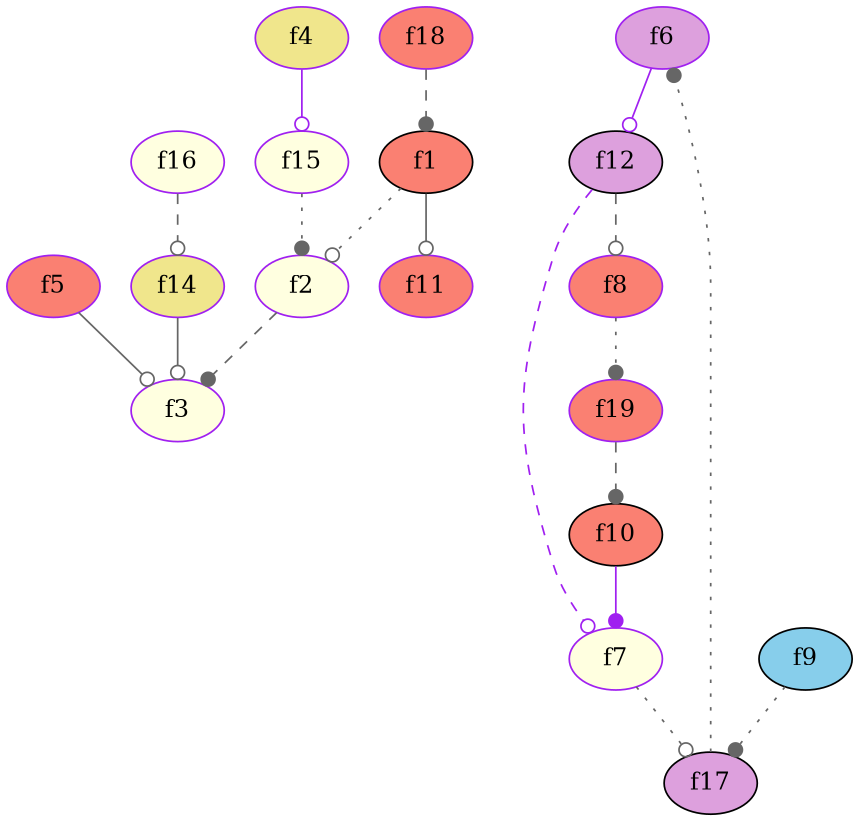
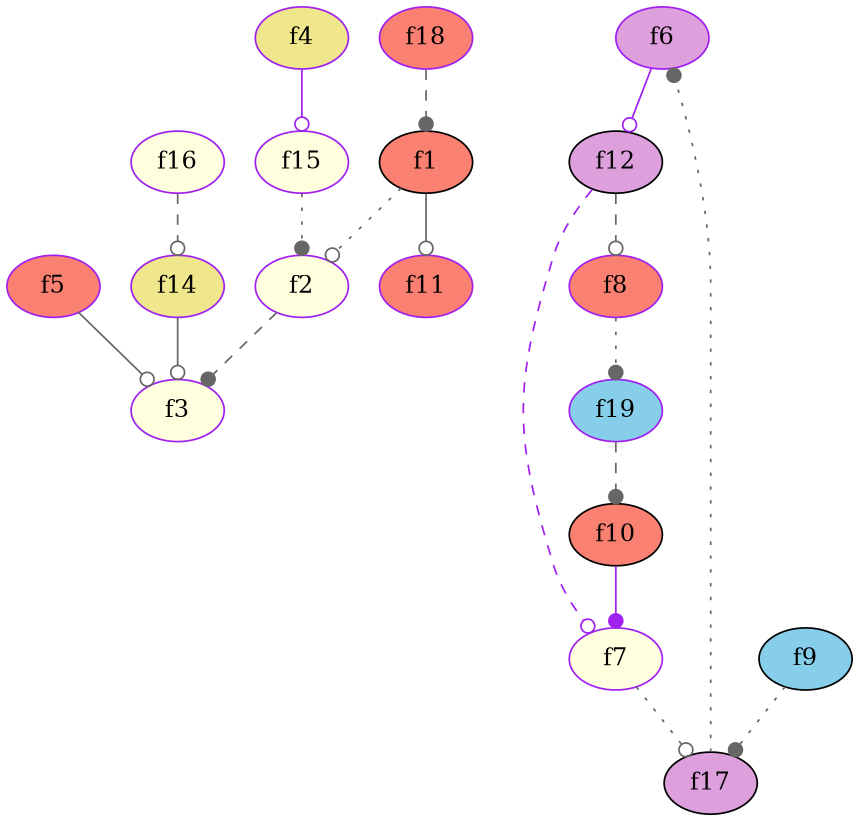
node "f19": fillcolor salmon -> skyblue
